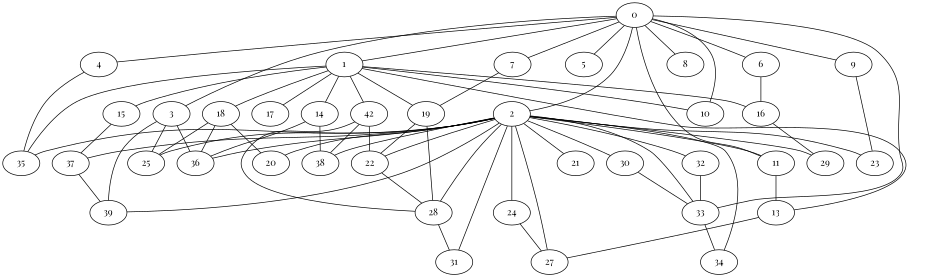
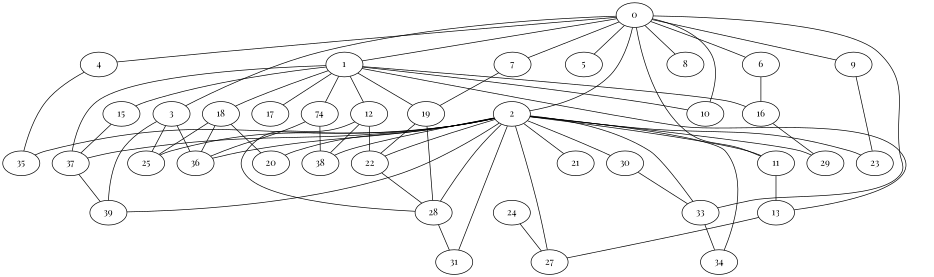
edge "1" -- "35": now "1" -- "37"
node "14": label "14" -> "74"
node "42": label "42" -> "12"
edge "2" -- "24": removed
node "32": removed
